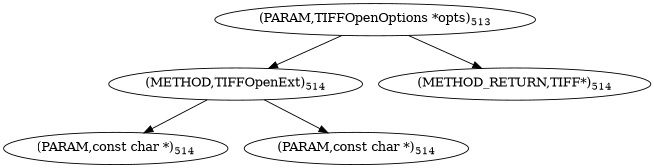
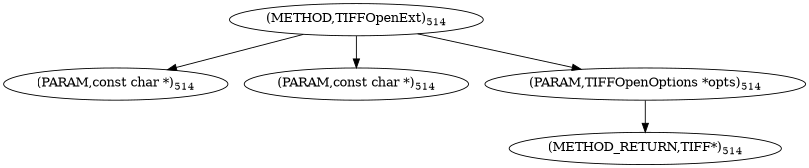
node "(PARAM,TIFFOpenOptions *opts)": text "513" -> "514"
edge "(PARAM,TIFFOpenOptions *opts)" -> "(METHOD,TIFFOpenExt)": reversed
